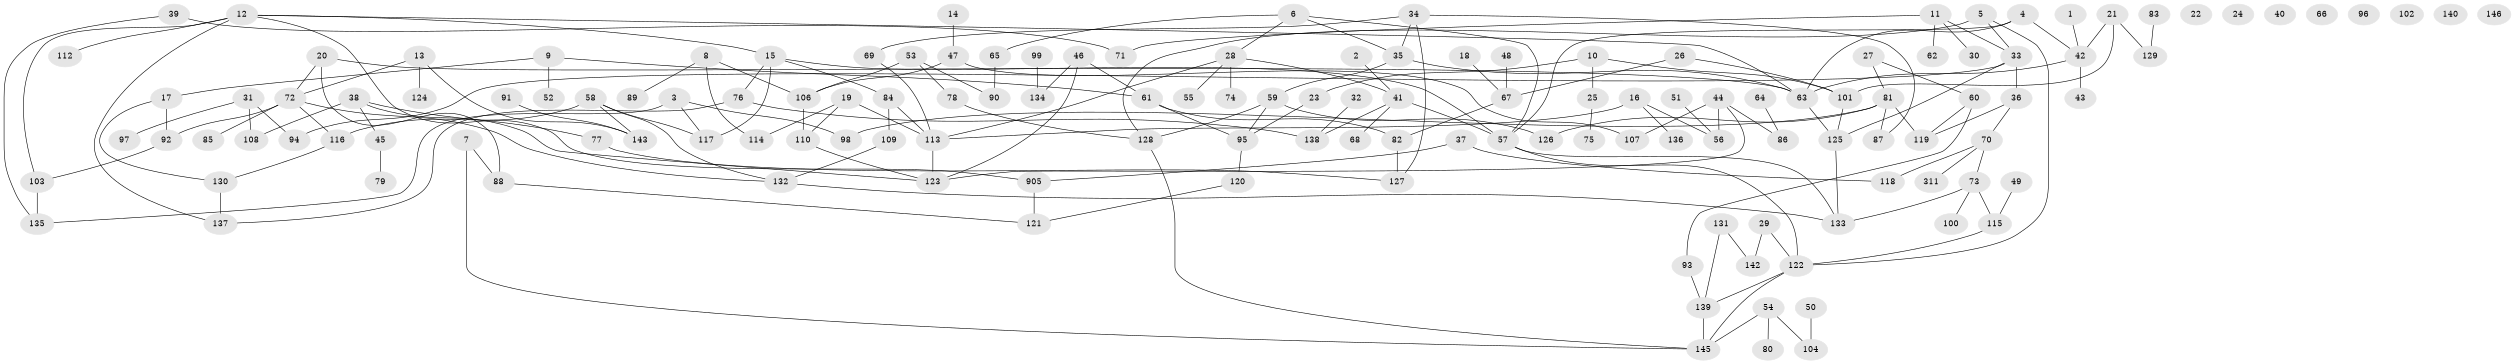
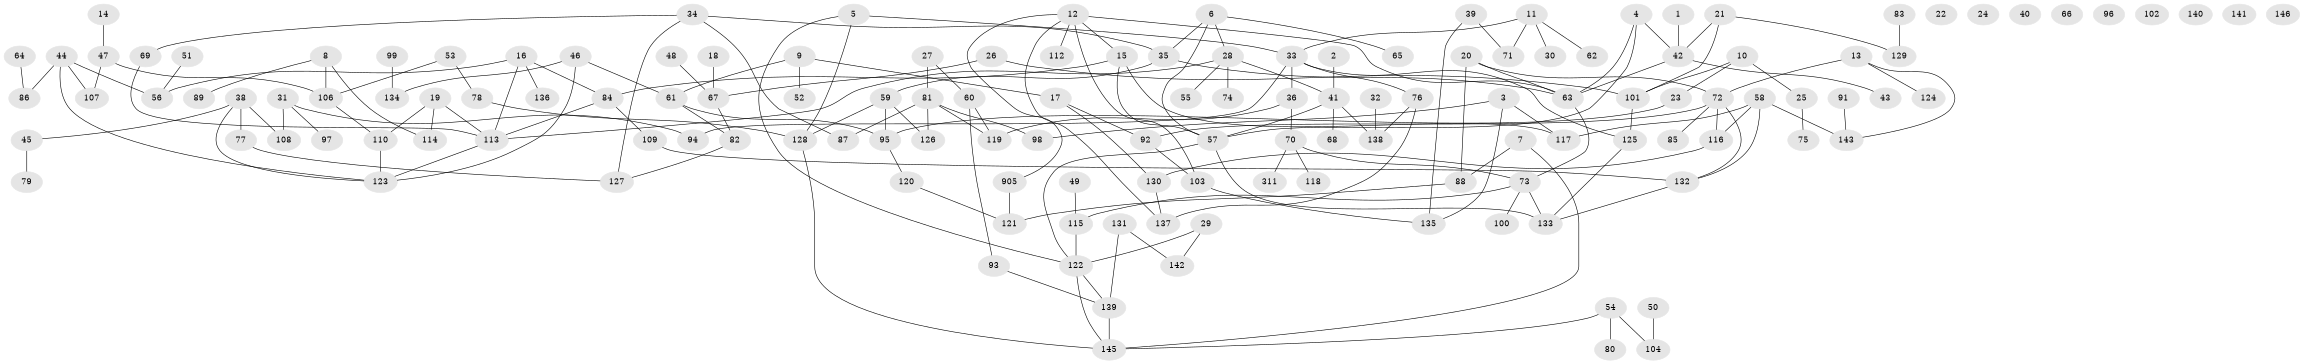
node "141": added
edge "16" -- "84": added
edge "15" -- "76": now "33" -- "76"
node "90": removed
edge "63" -- "125": now "63" -- "73"
node "37": removed
